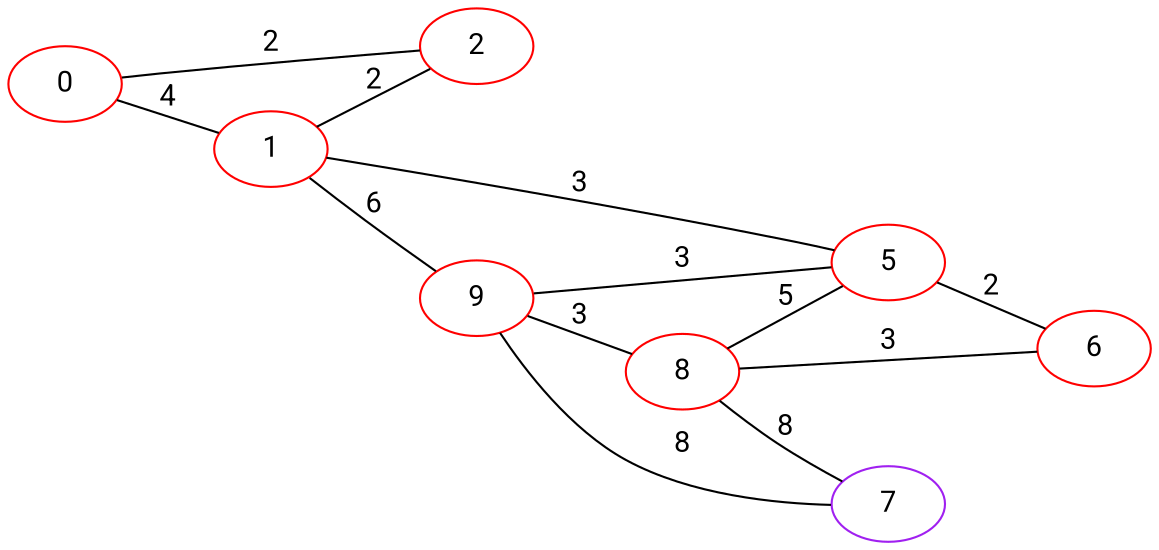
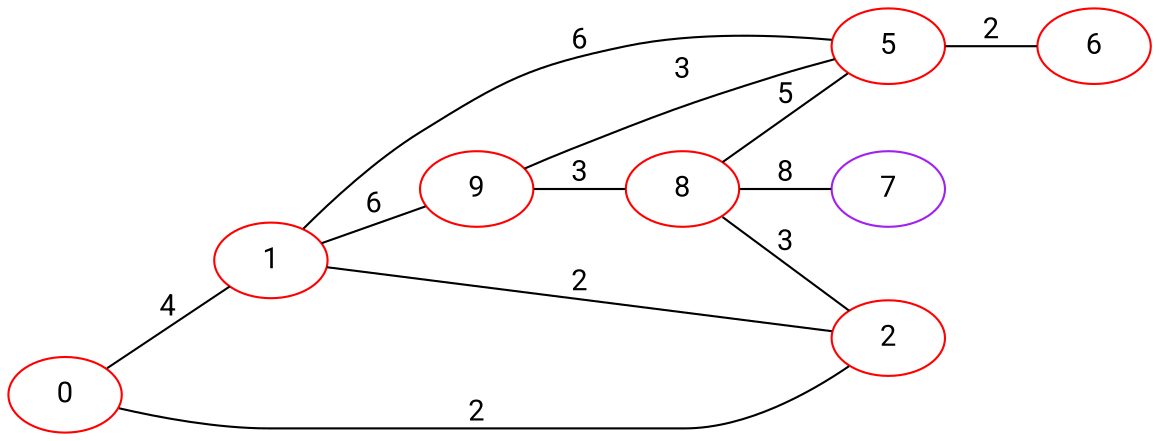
edge "1" -- "5": label "3" -> "6"
edge "6" -- "8": now "2" -- "8"
edge "9" -- "7": removed, label "8"
